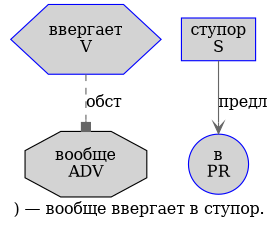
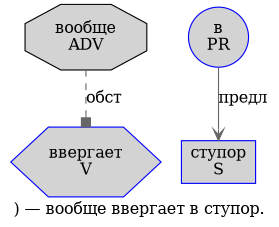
edge "ступор S" -> "в PR": reversed
edge "ввергает V" -> "вообще ADV": reversed
